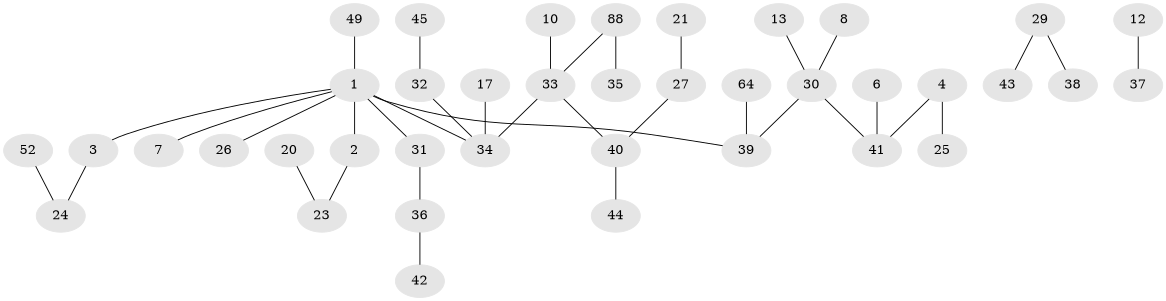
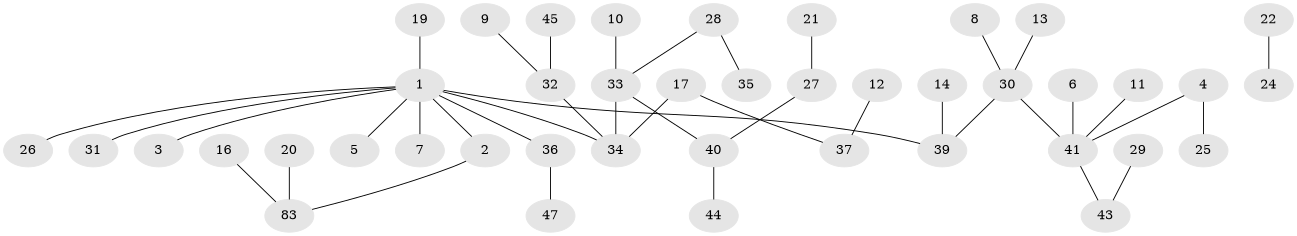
node "49": label "49" -> "19"
node "9": added
node "88": label "88" -> "28"
node "64": label "64" -> "14"
node "38": removed
node "11": added
edge "17" -- "37": added
node "52": label "52" -> "22"
node "16": added
node "5": added
edge "3" -- "24": removed
edge "31" -- "36": now "1" -- "36"
edge "41" -- "43": added
node "23": label "23" -> "83"
node "42": label "42" -> "47"
